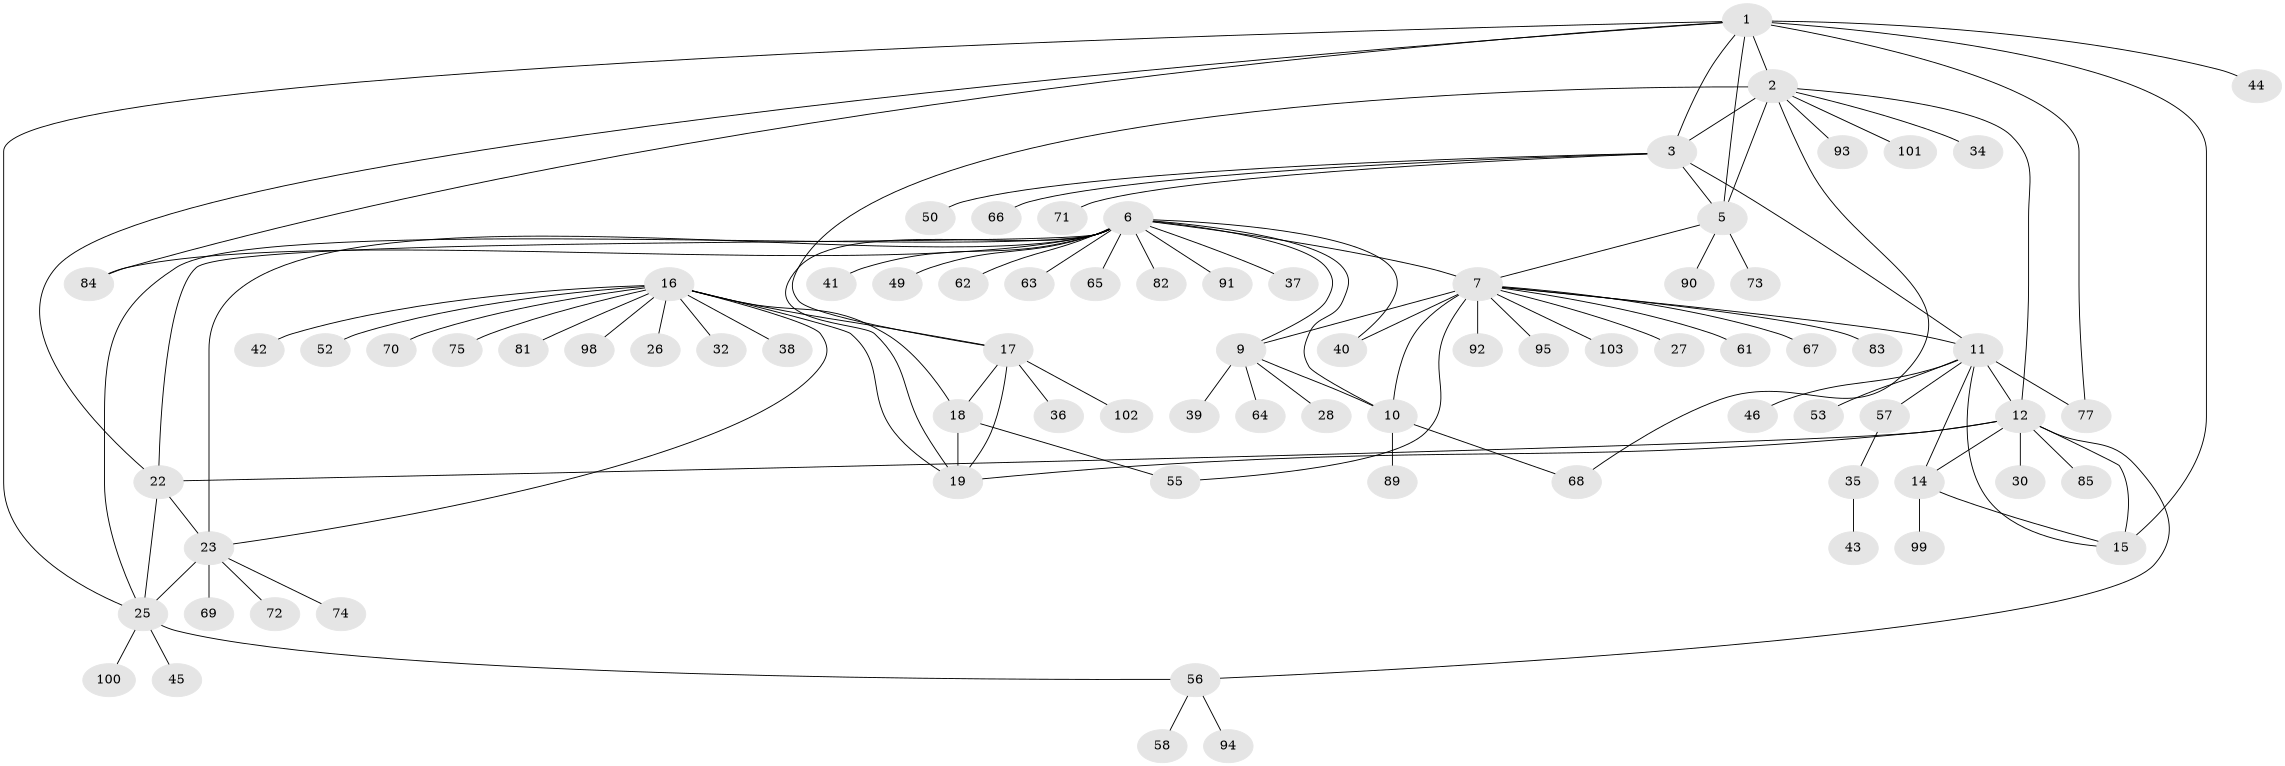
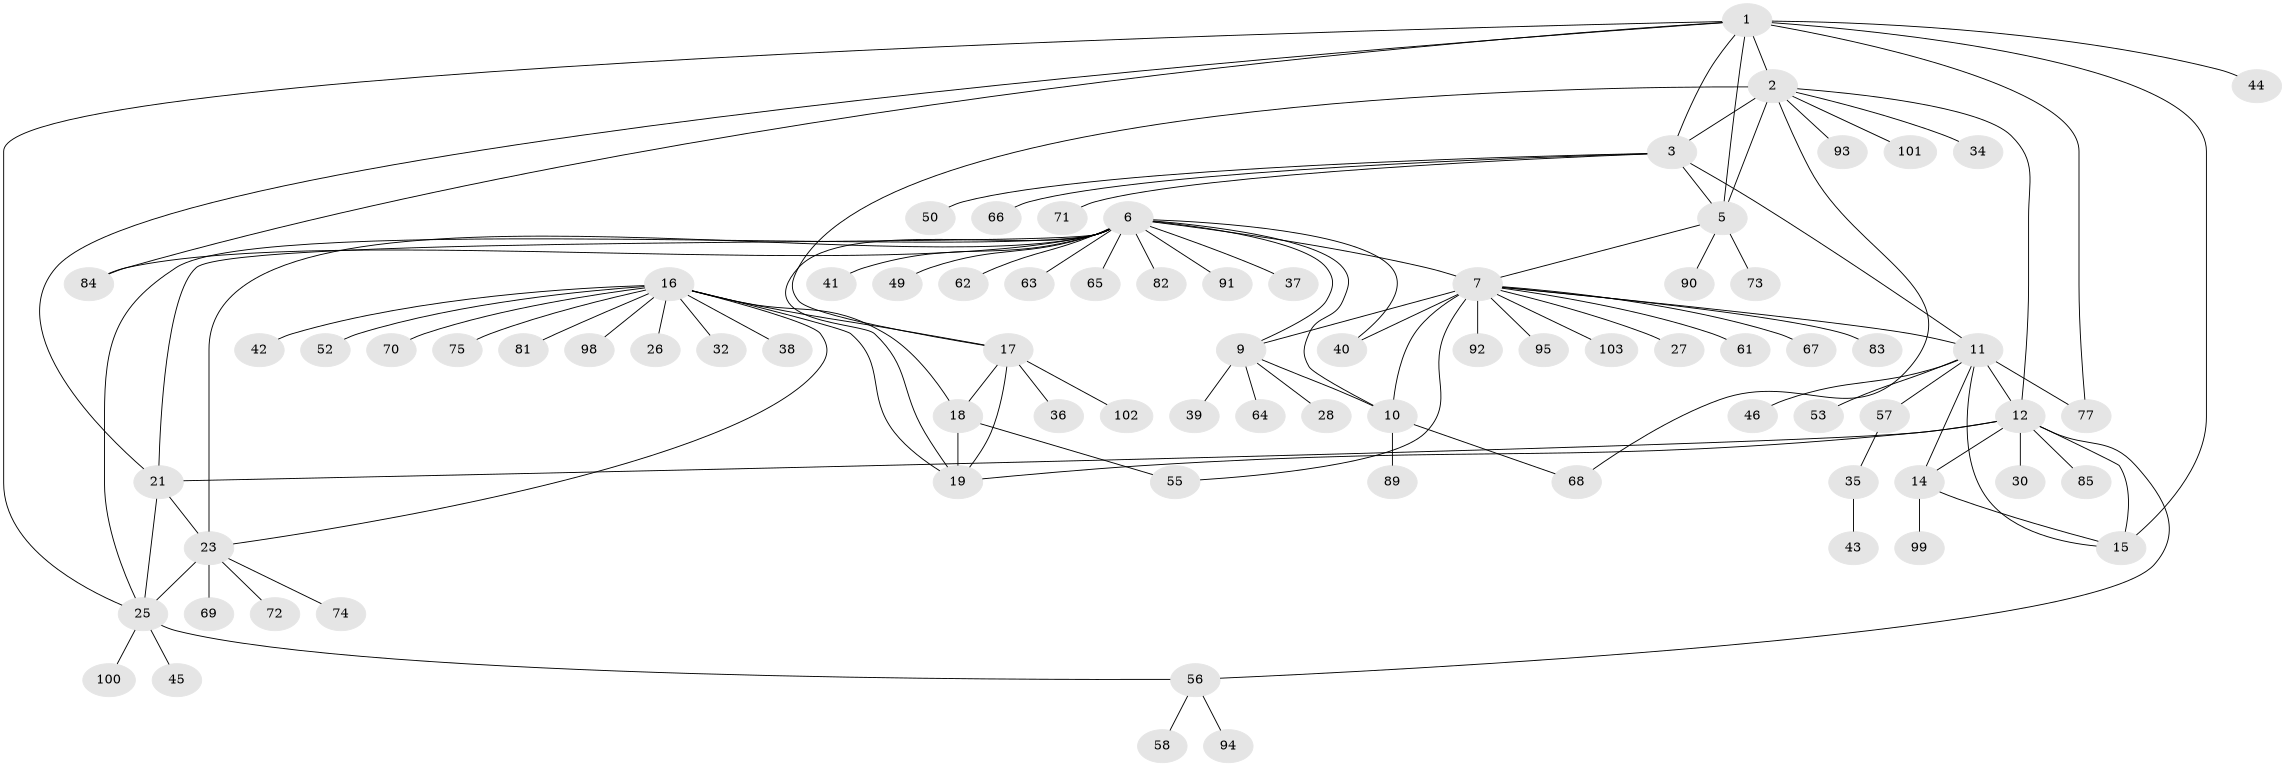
node "22": label "22" -> "21"
